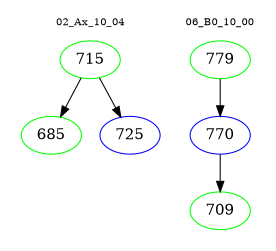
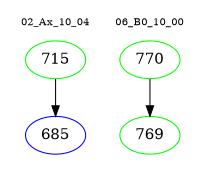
node "779": removed
node "685": color green -> blue
node "725": removed
node "770": color blue -> green
node "709": label "709" -> "769"
